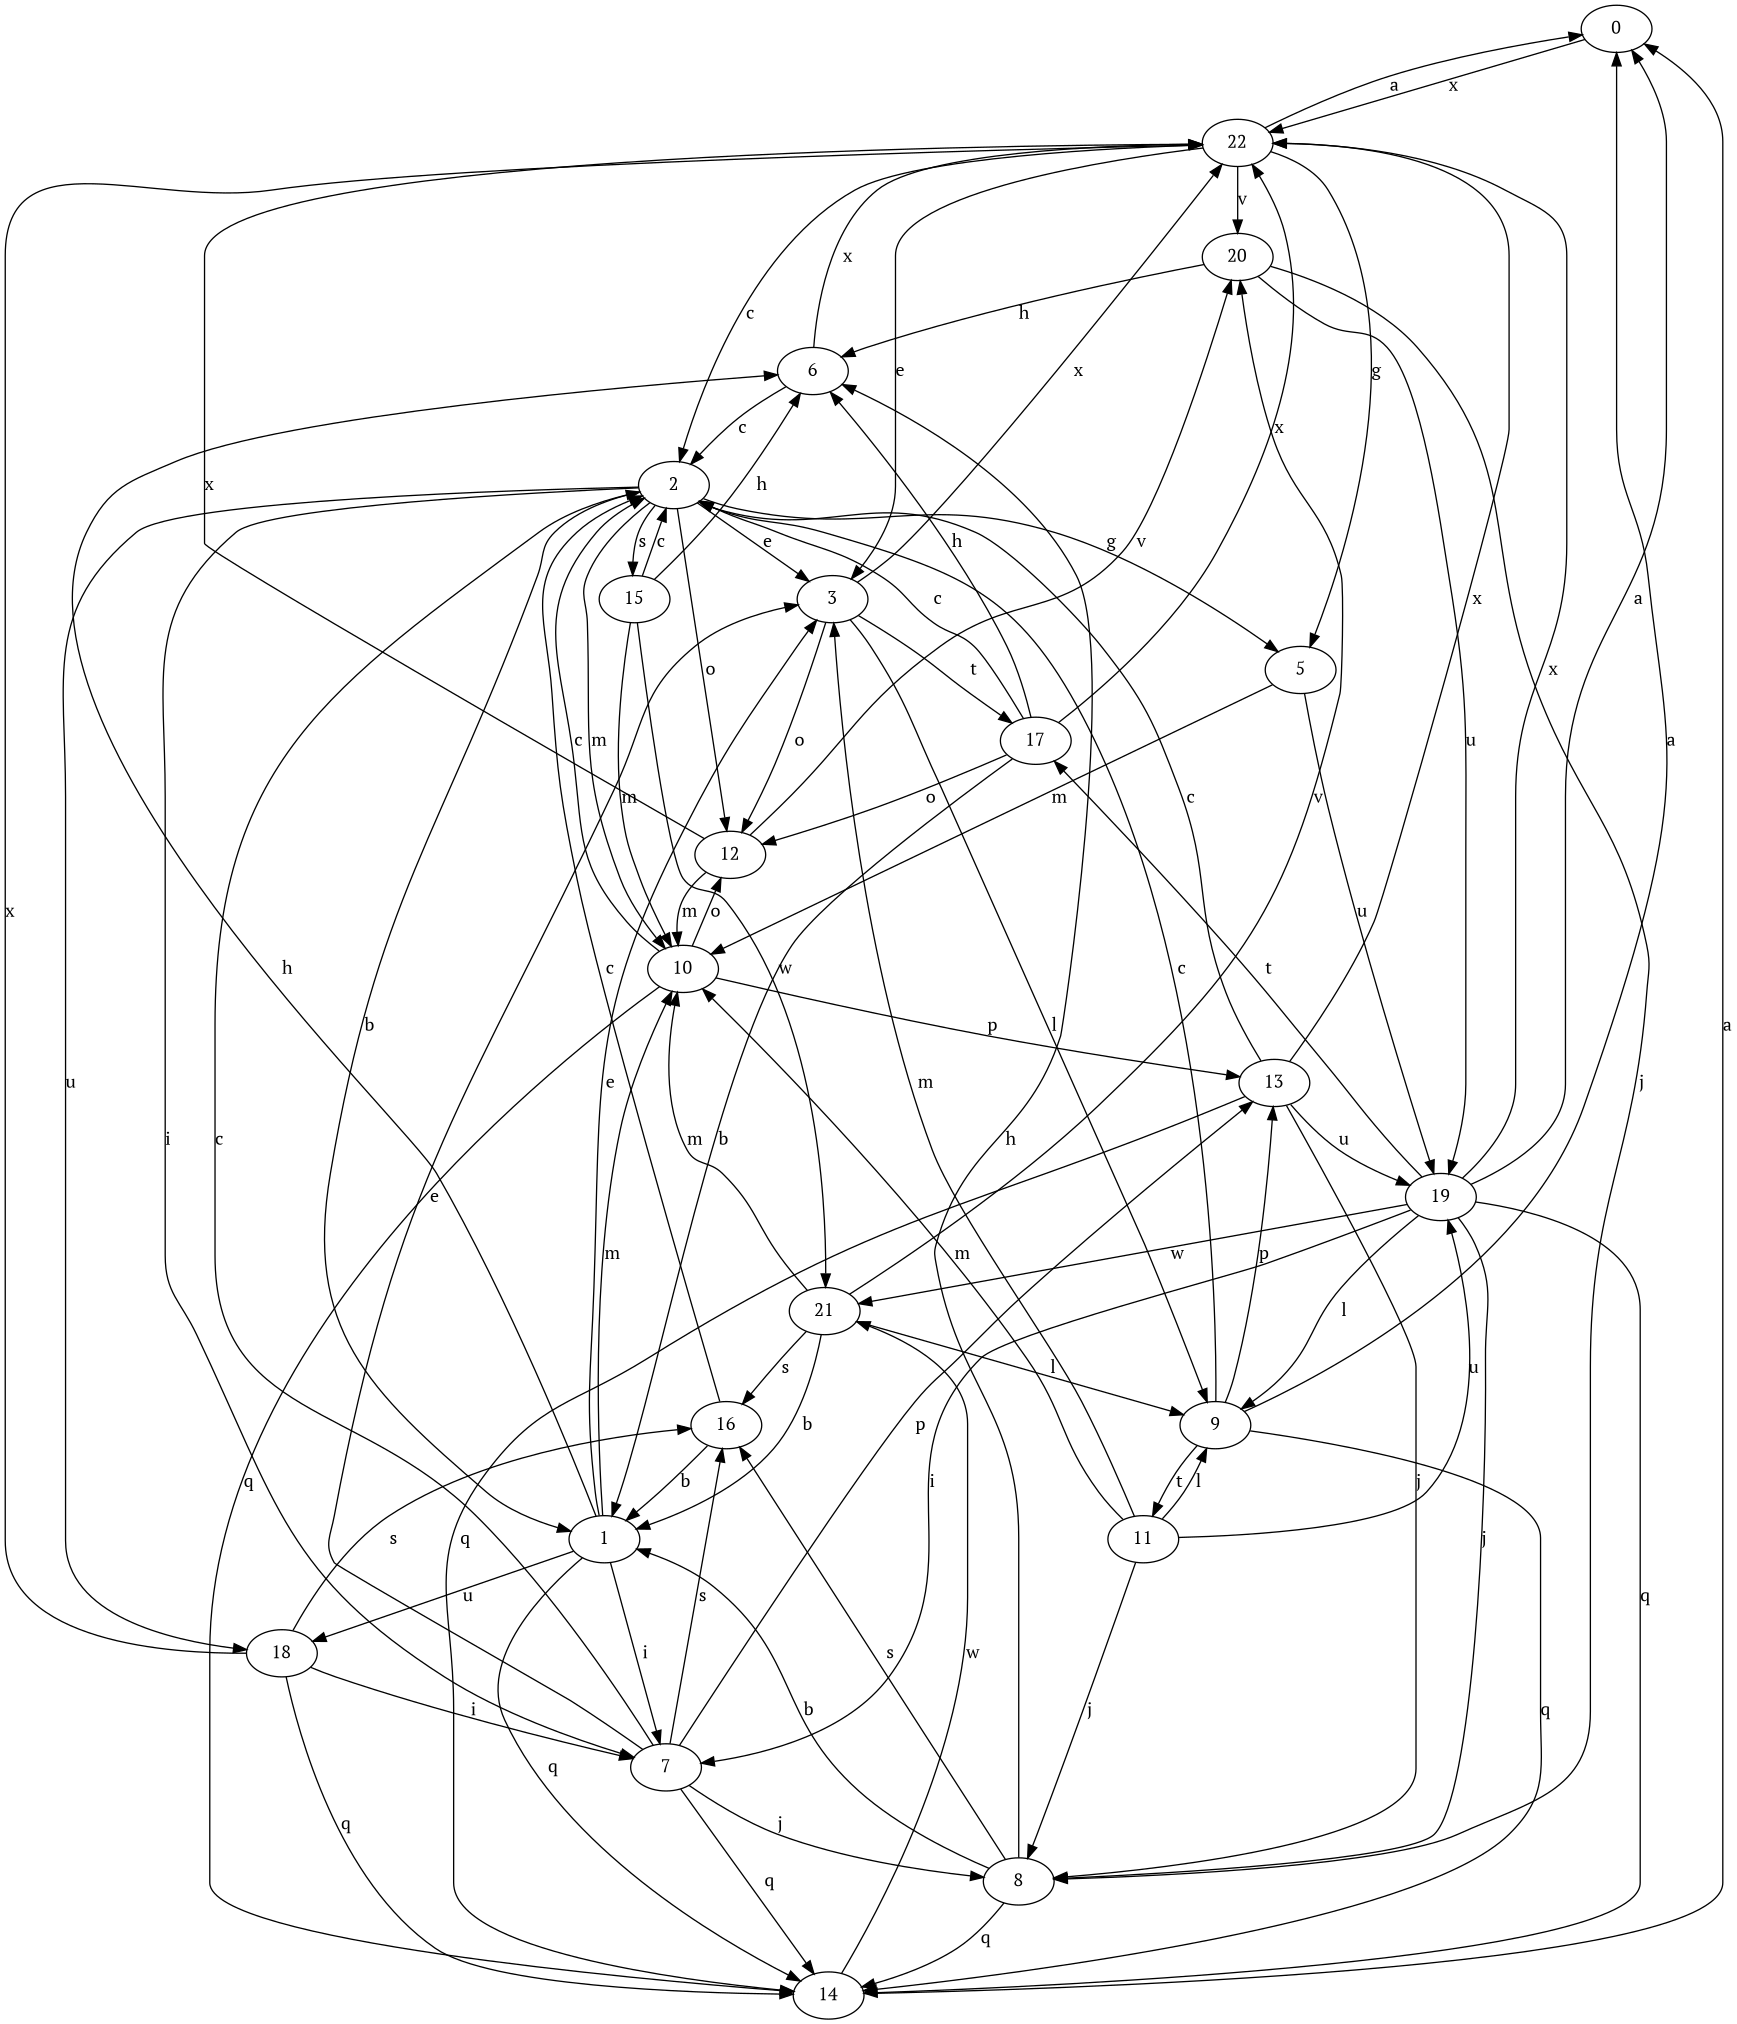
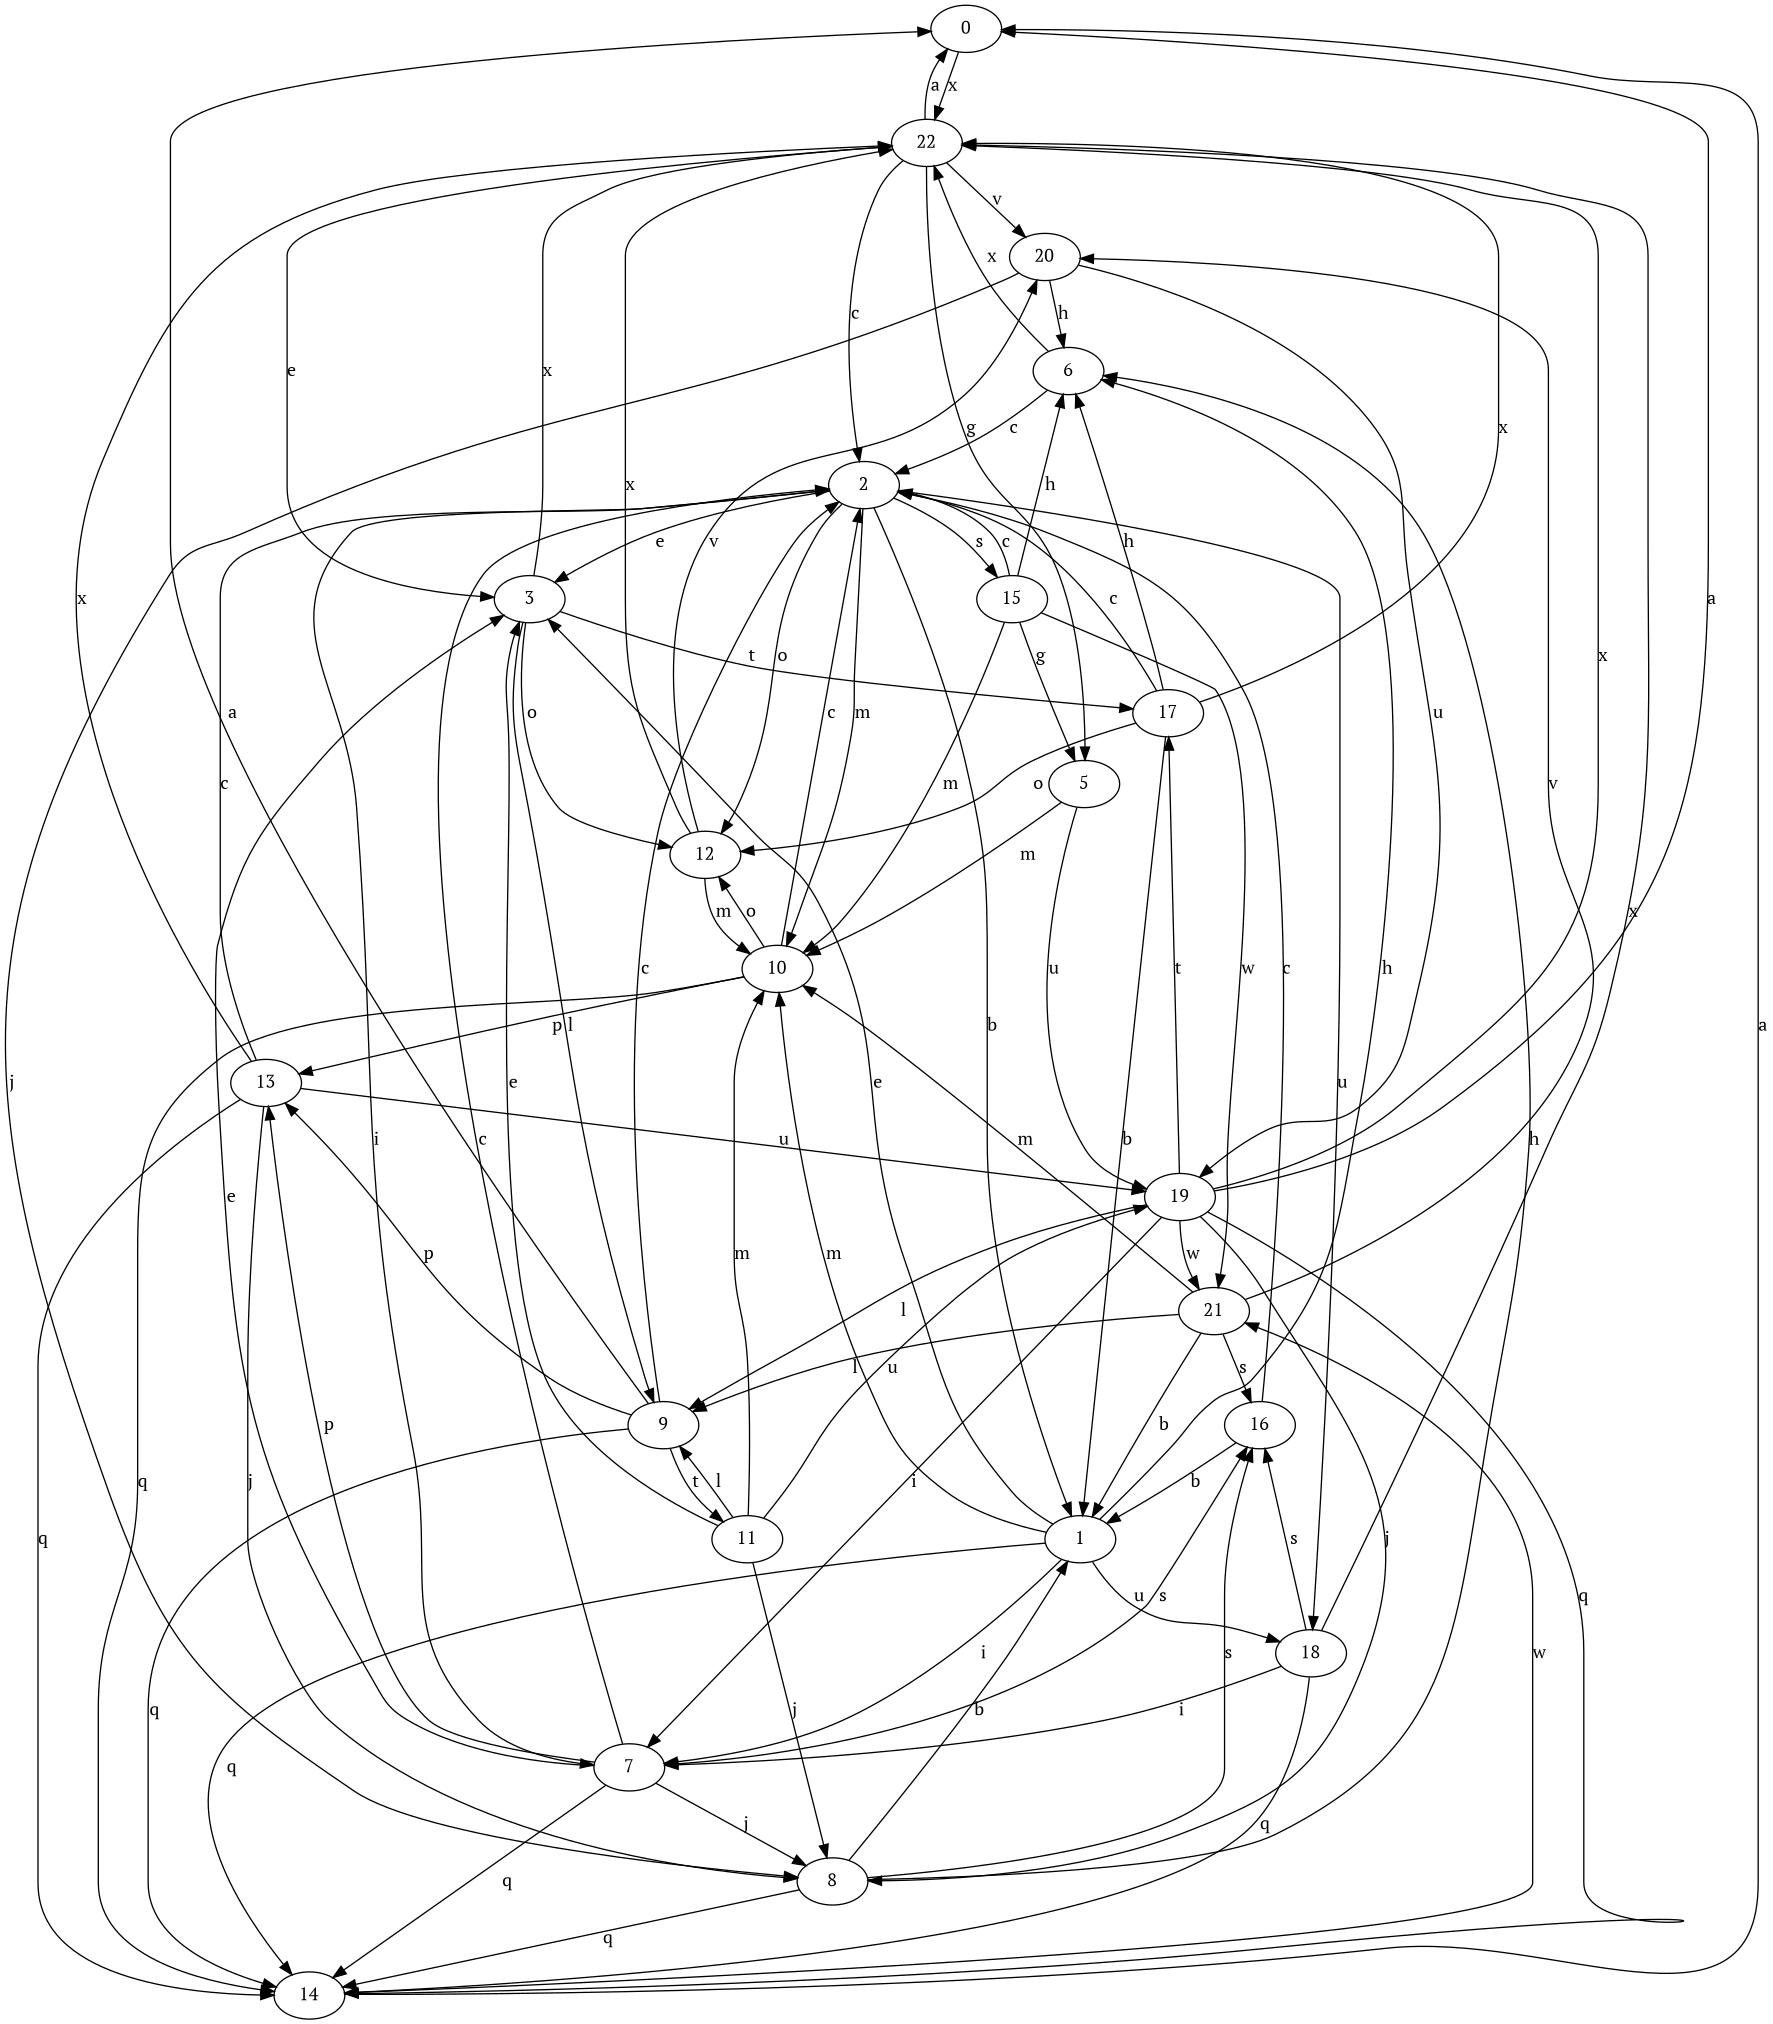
edge "2" -> "5": now "15" -> "5"
edge "11" -> "3": label "m" -> "e"
